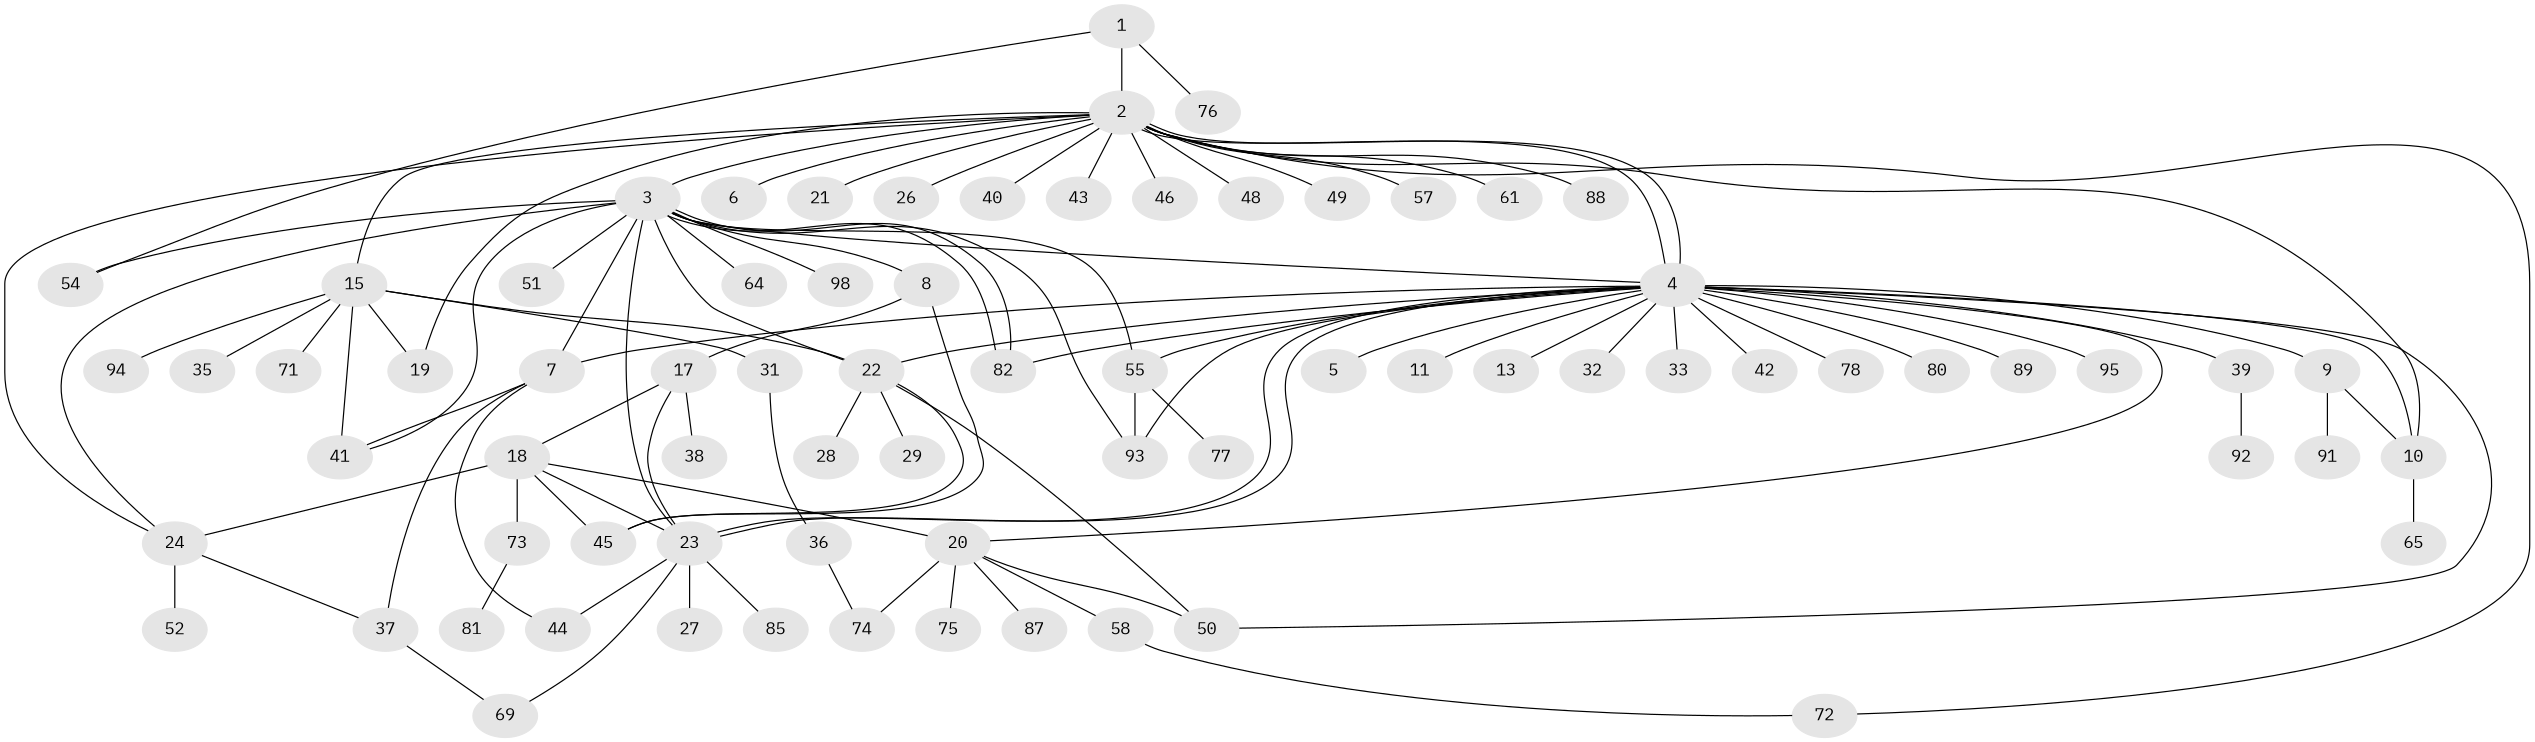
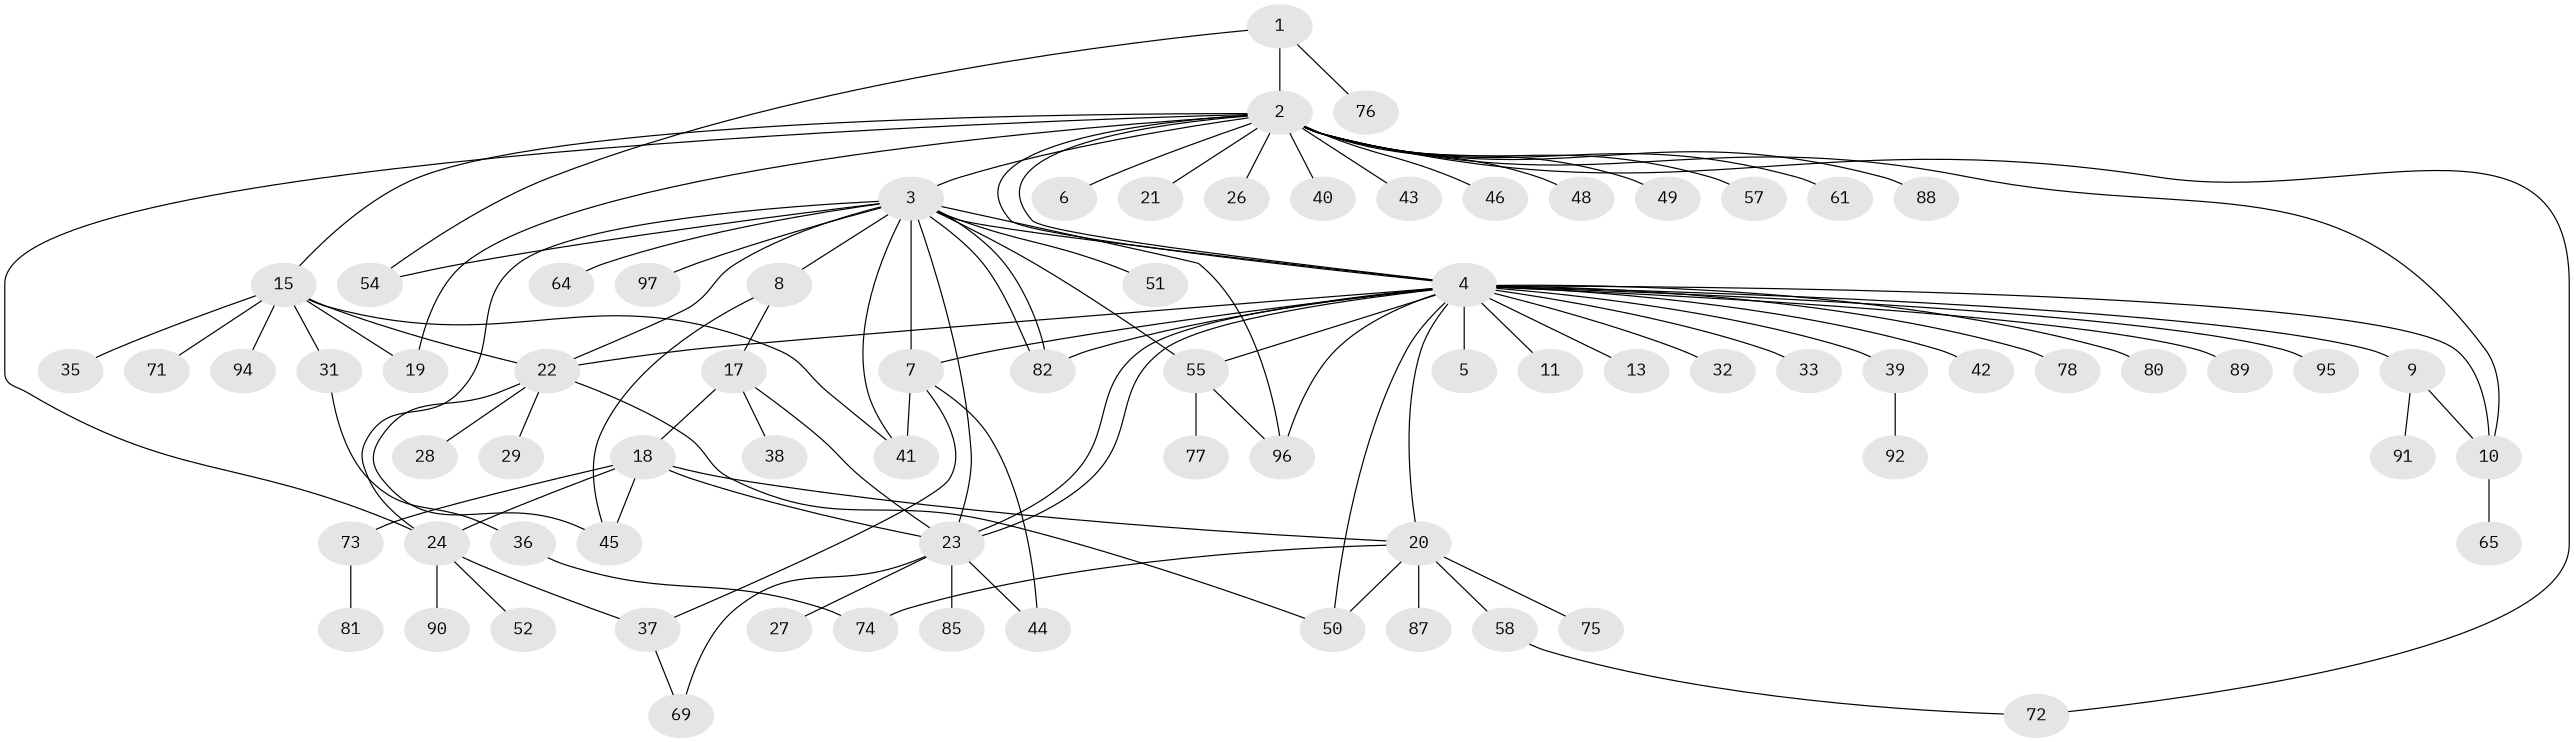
node "98": label "98" -> "97"
node "93": label "93" -> "96"
node "90": added
